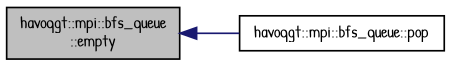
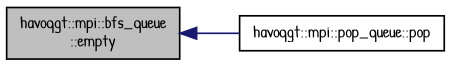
node "havoqgt::mpi::bfs_queue::pop": label "havoqgt::mpi::bfs_queue::pop" -> "havoqgt::mpi::pop_queue::pop"
